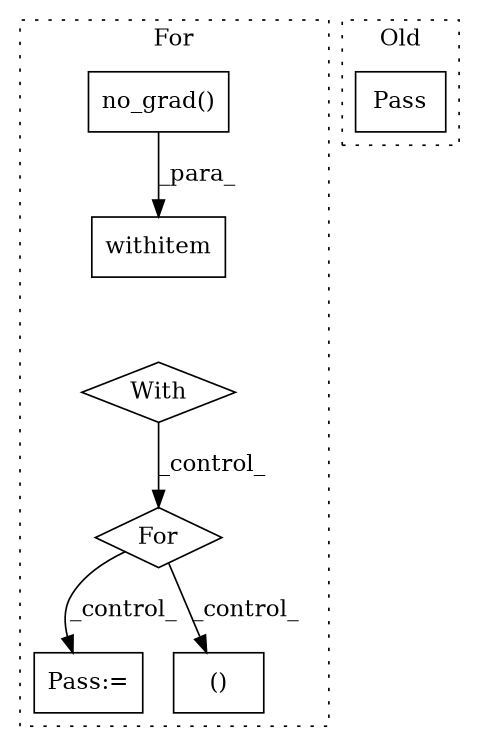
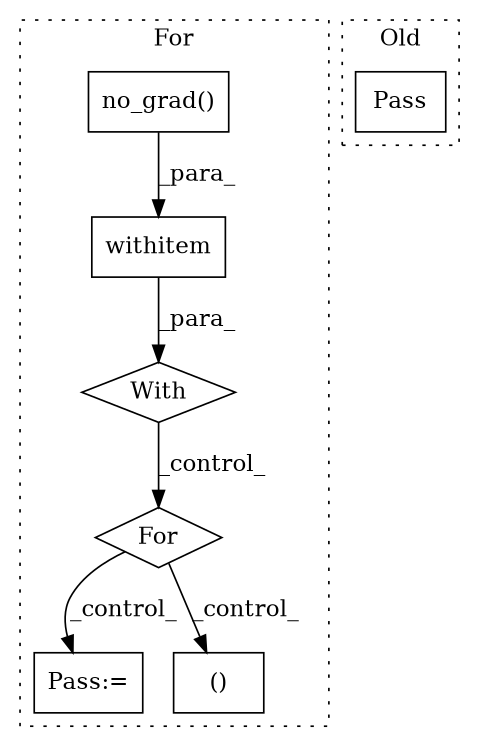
edge "withitem" -> "With": added, label "_para_"
